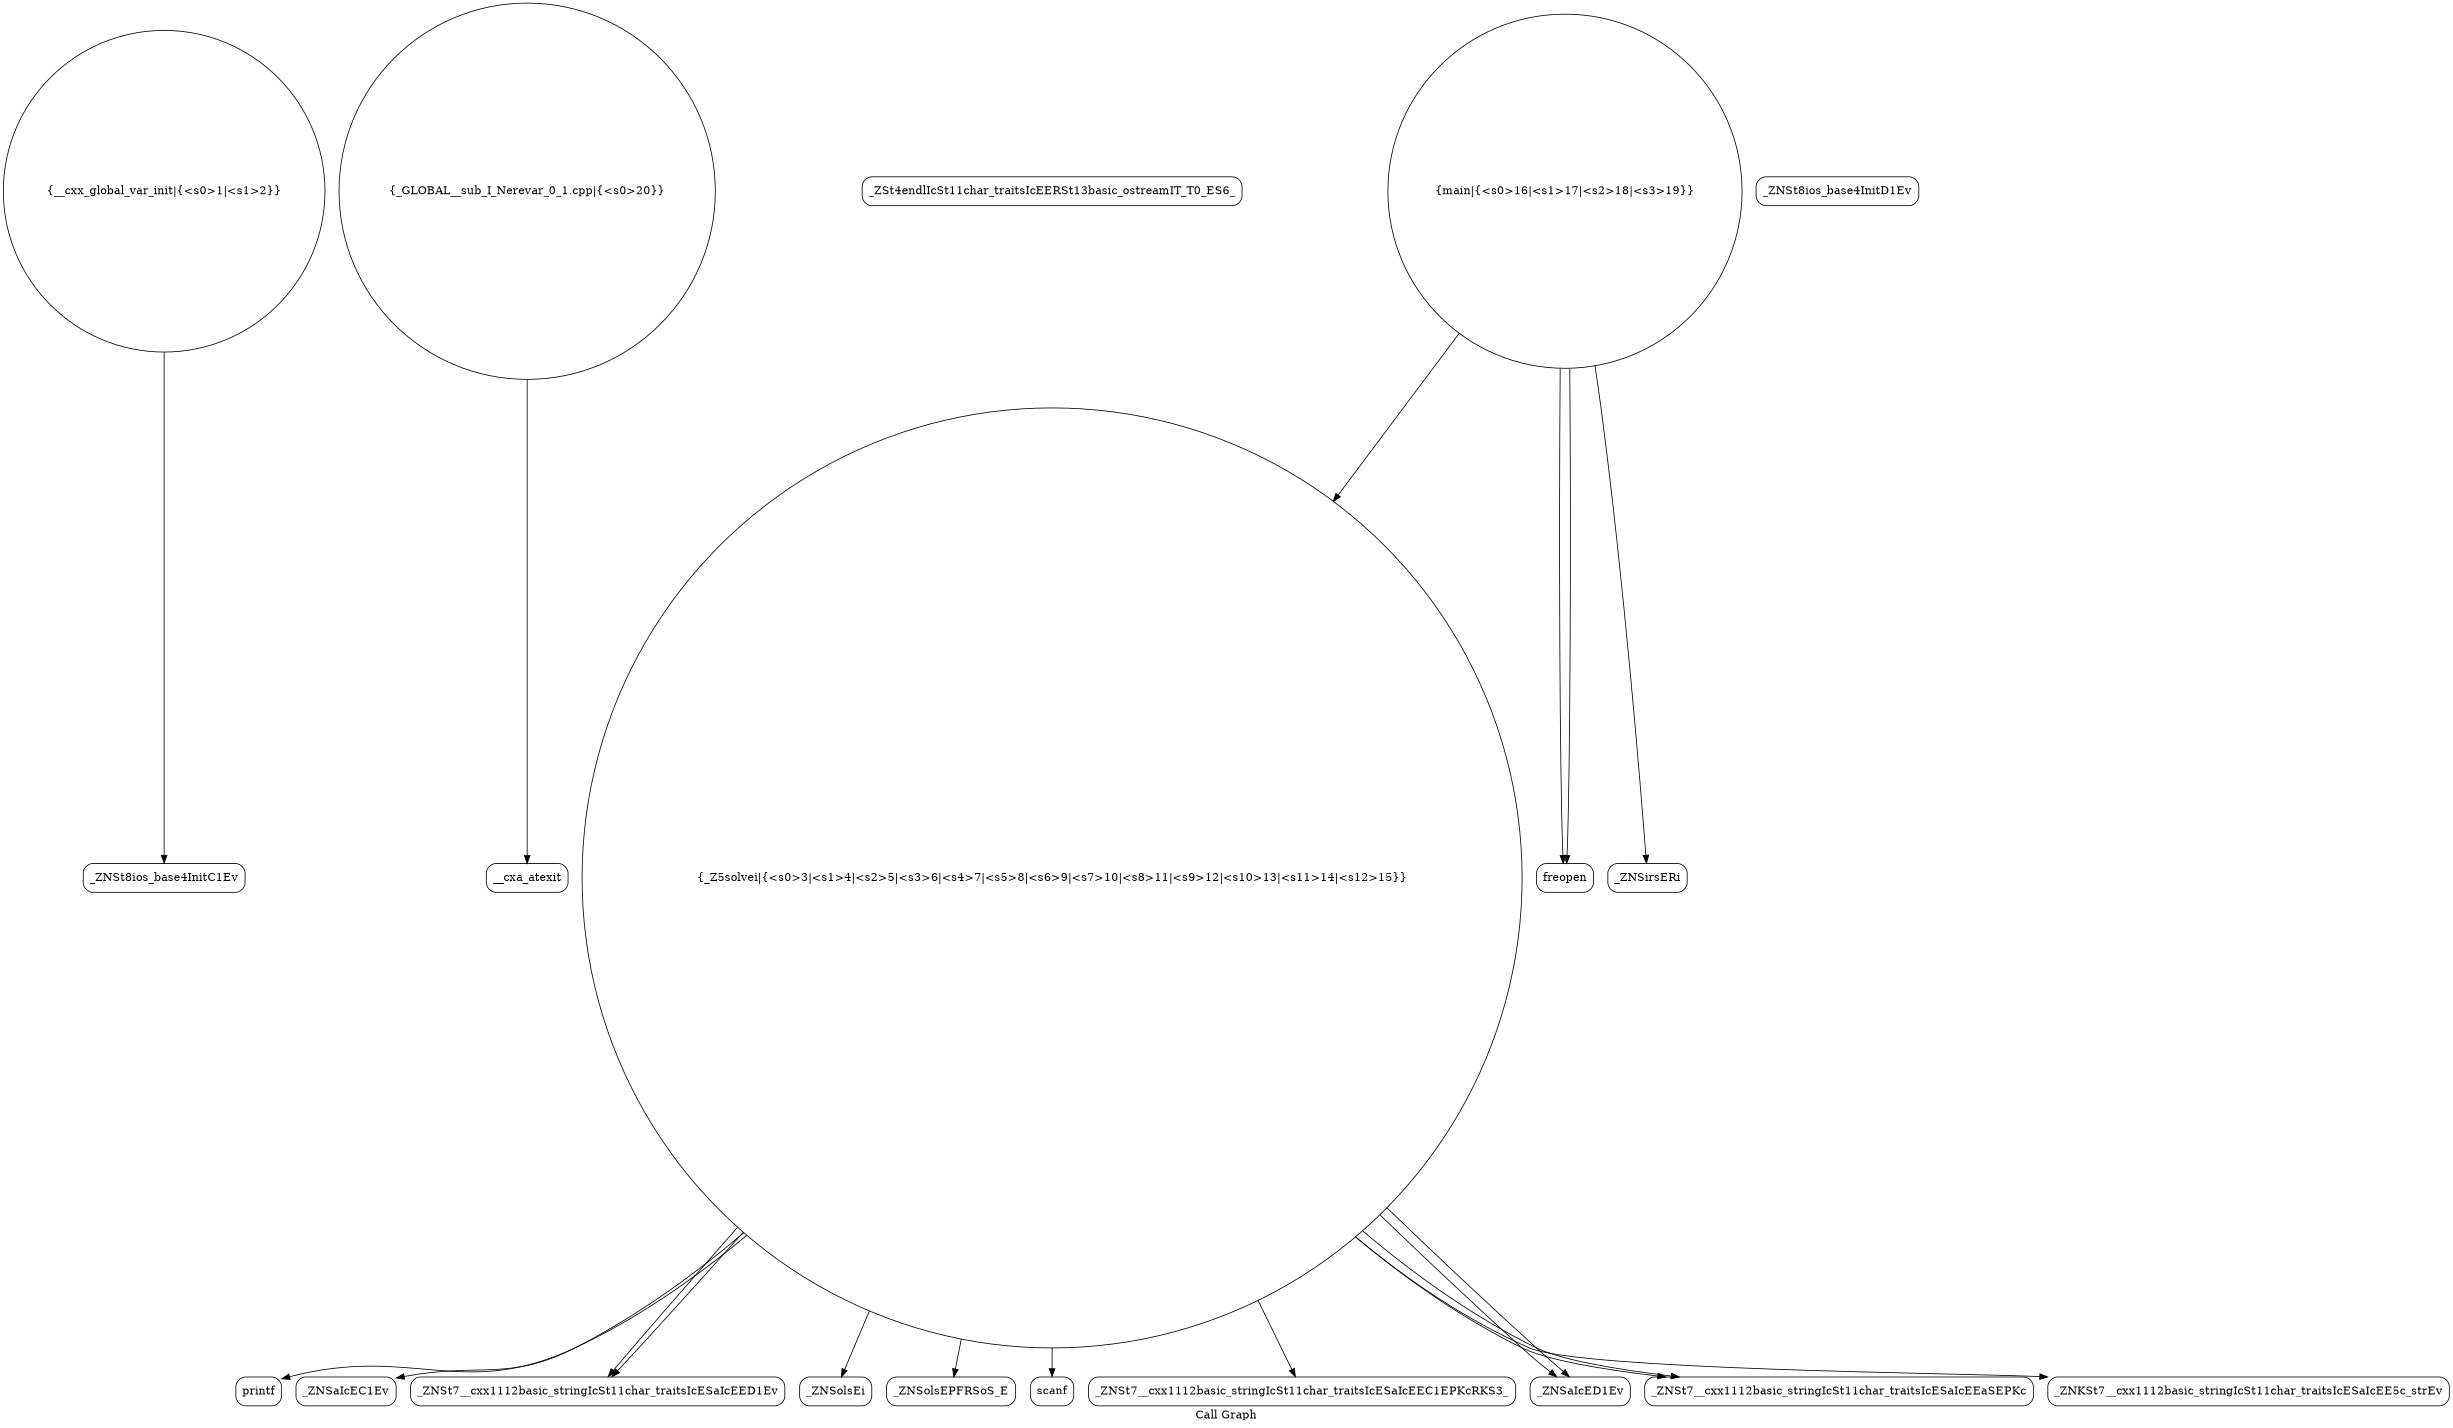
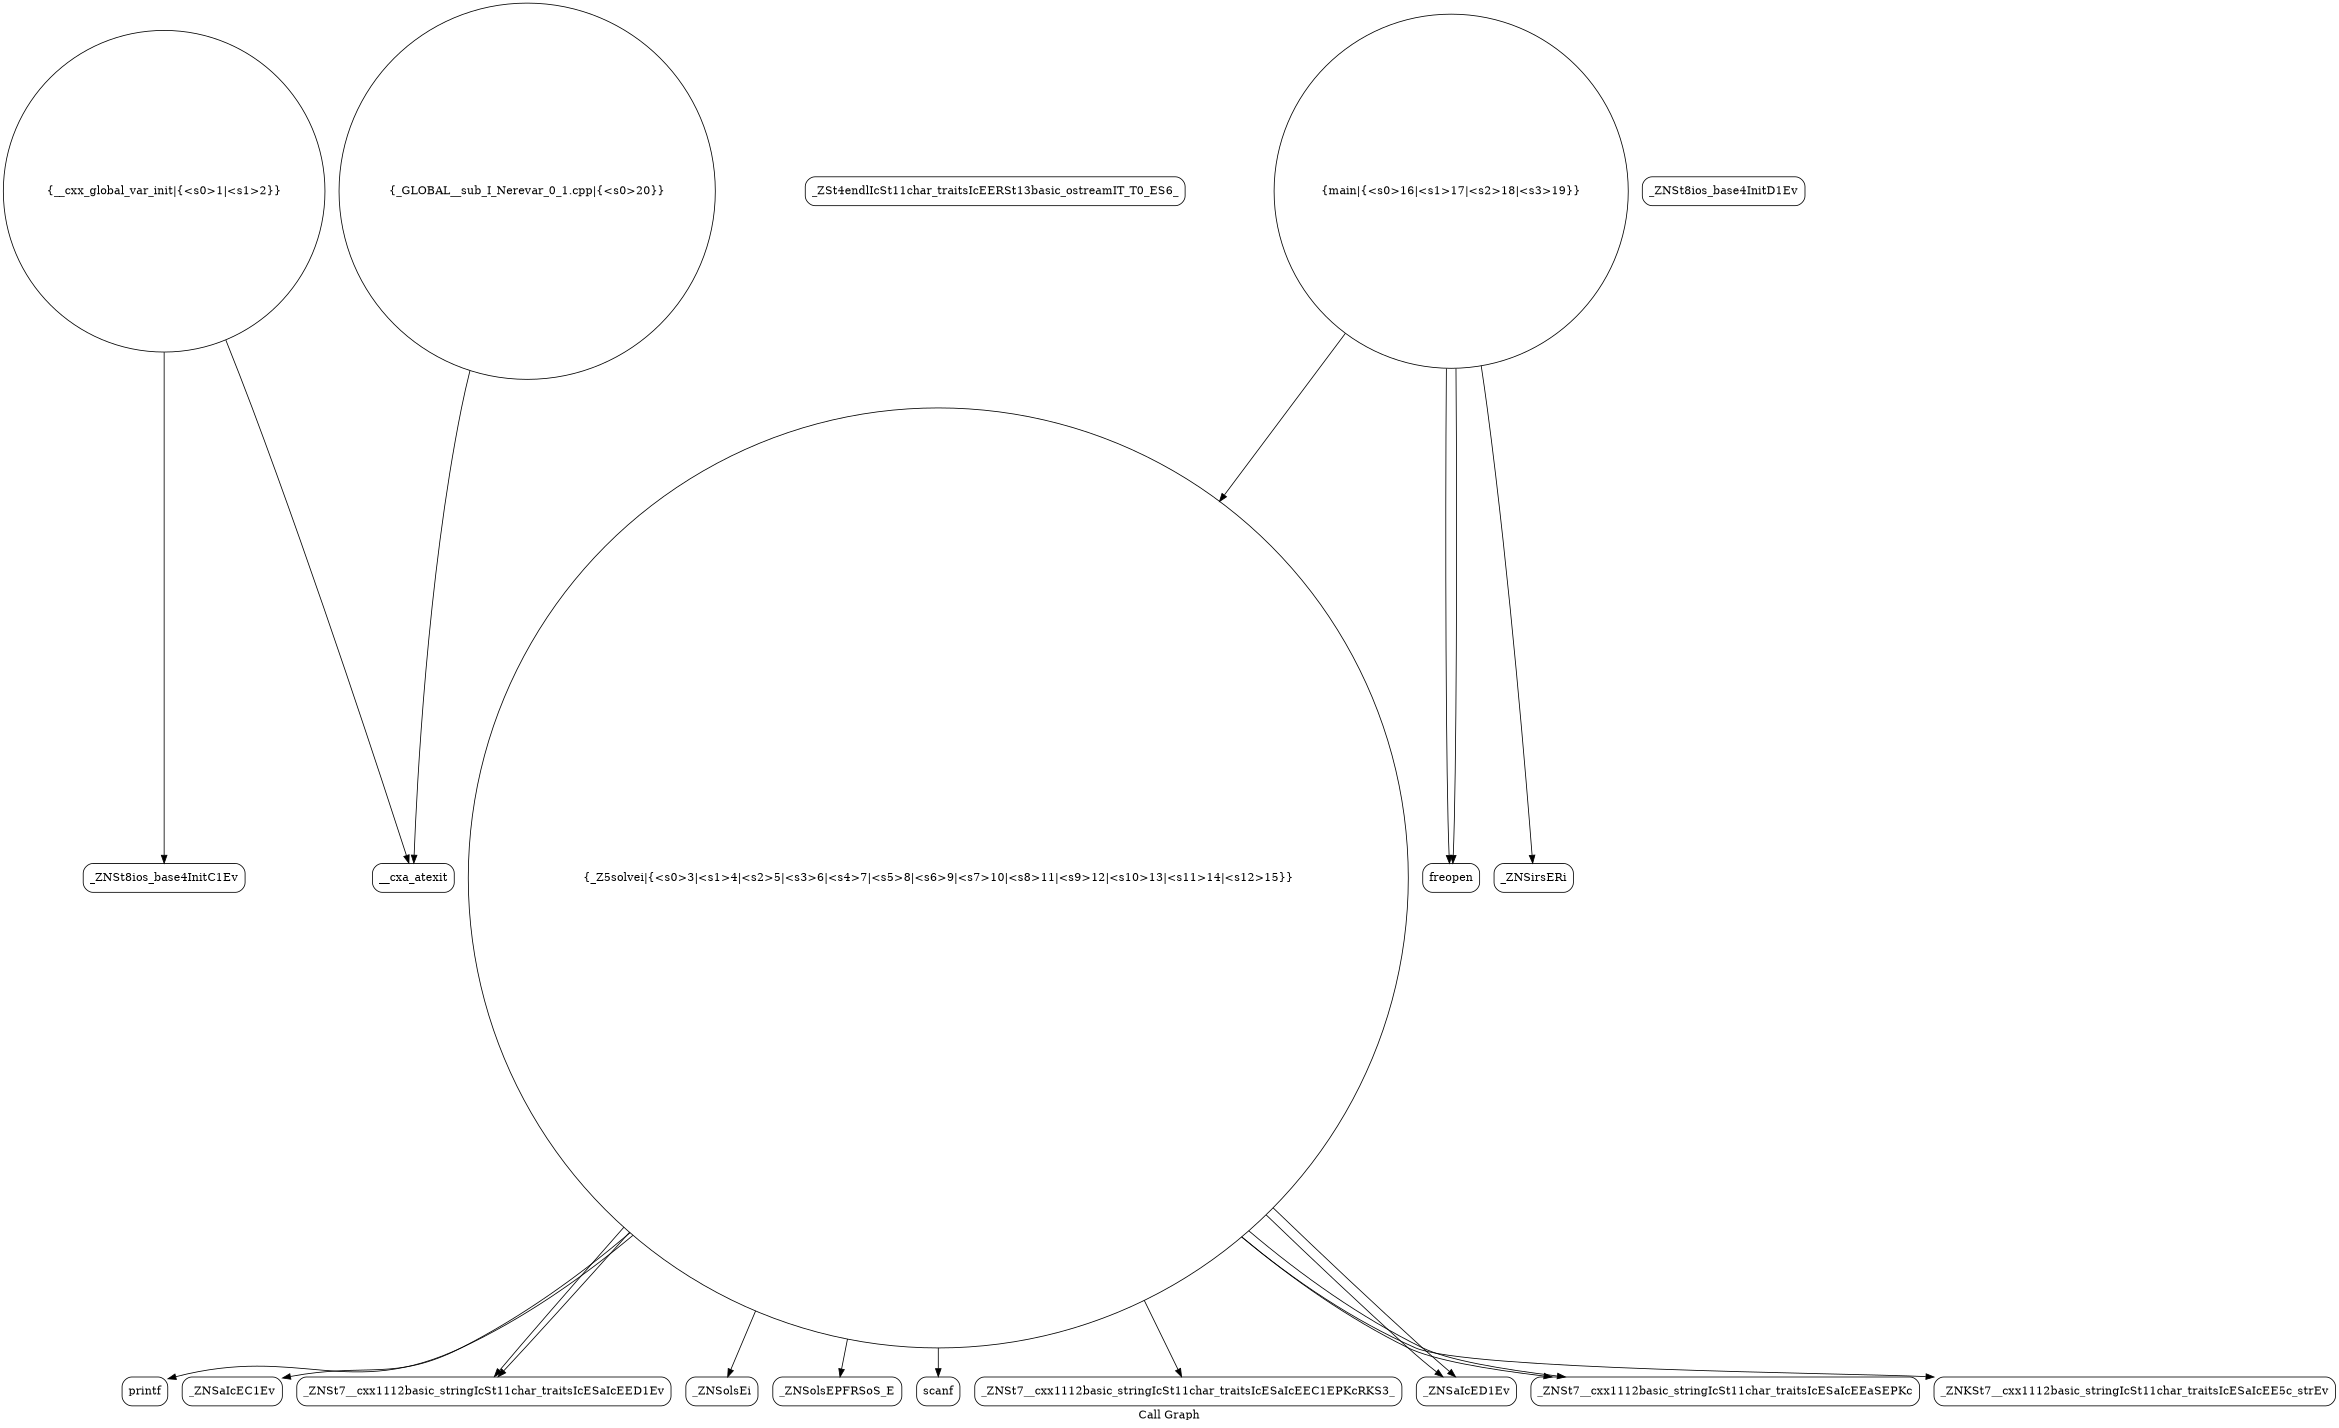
edge "{__cxx_global_var_init|{<s0>1|<s1>2}}" -> "__cxa_atexit": added
